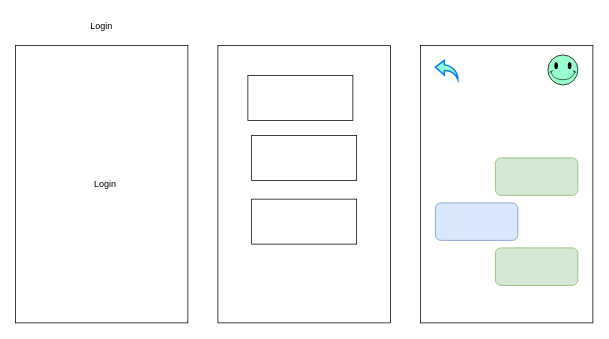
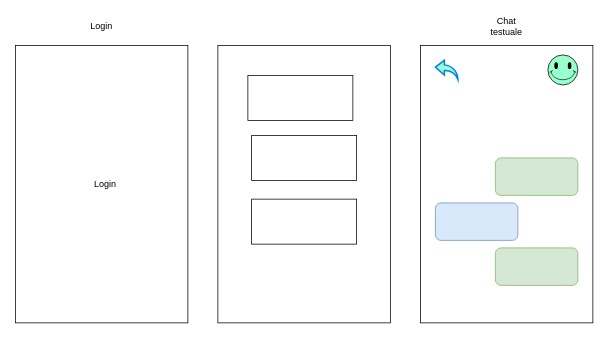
node "Chat testuale": added
